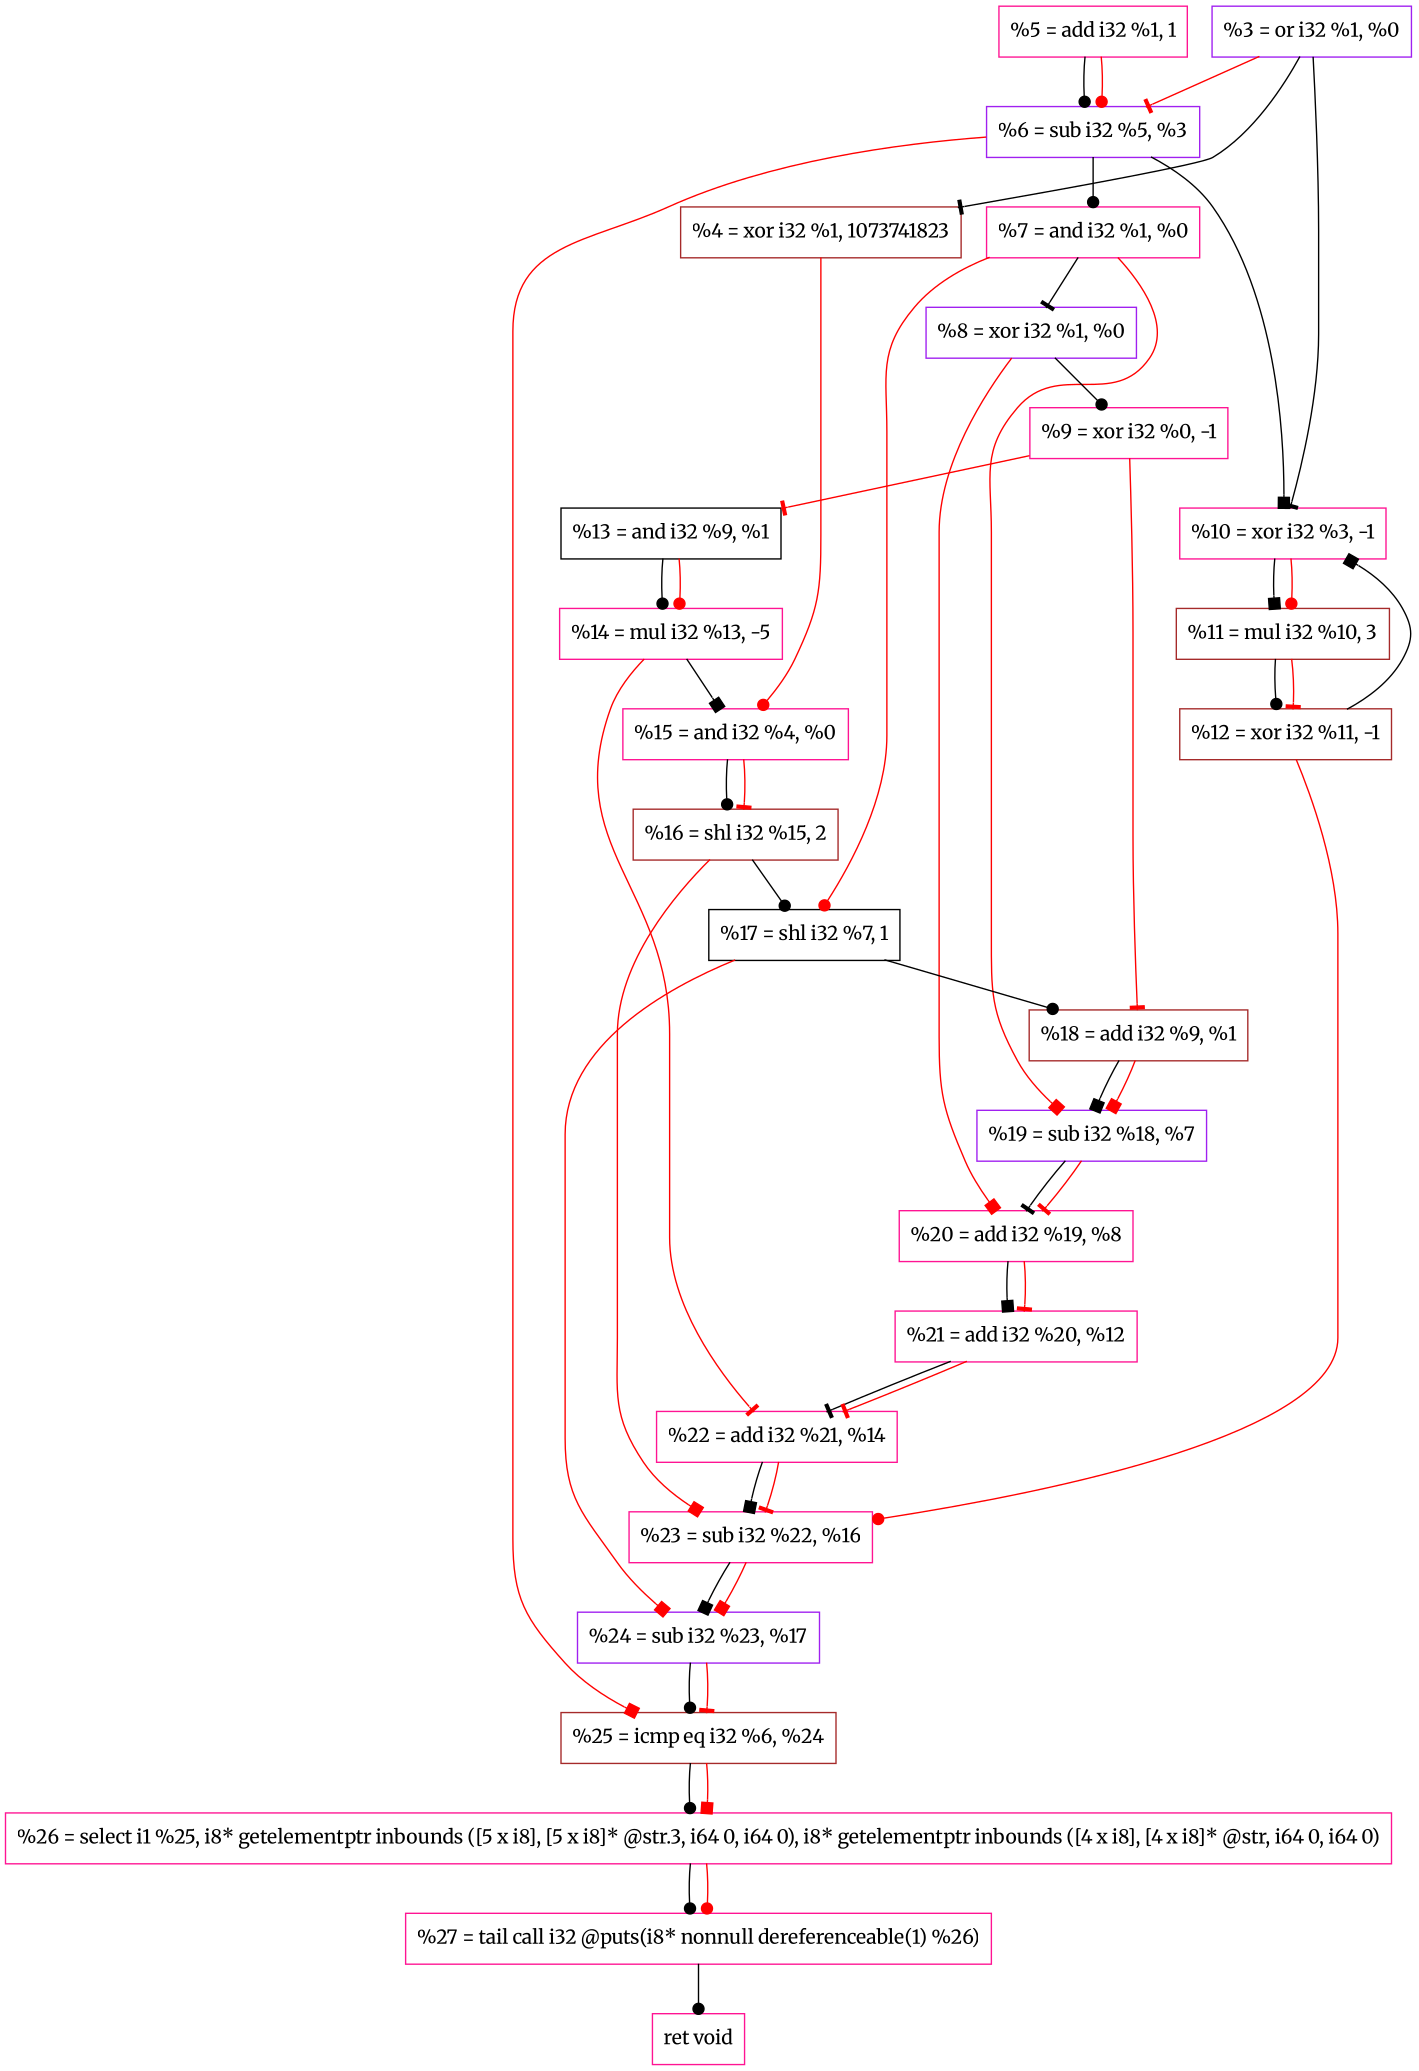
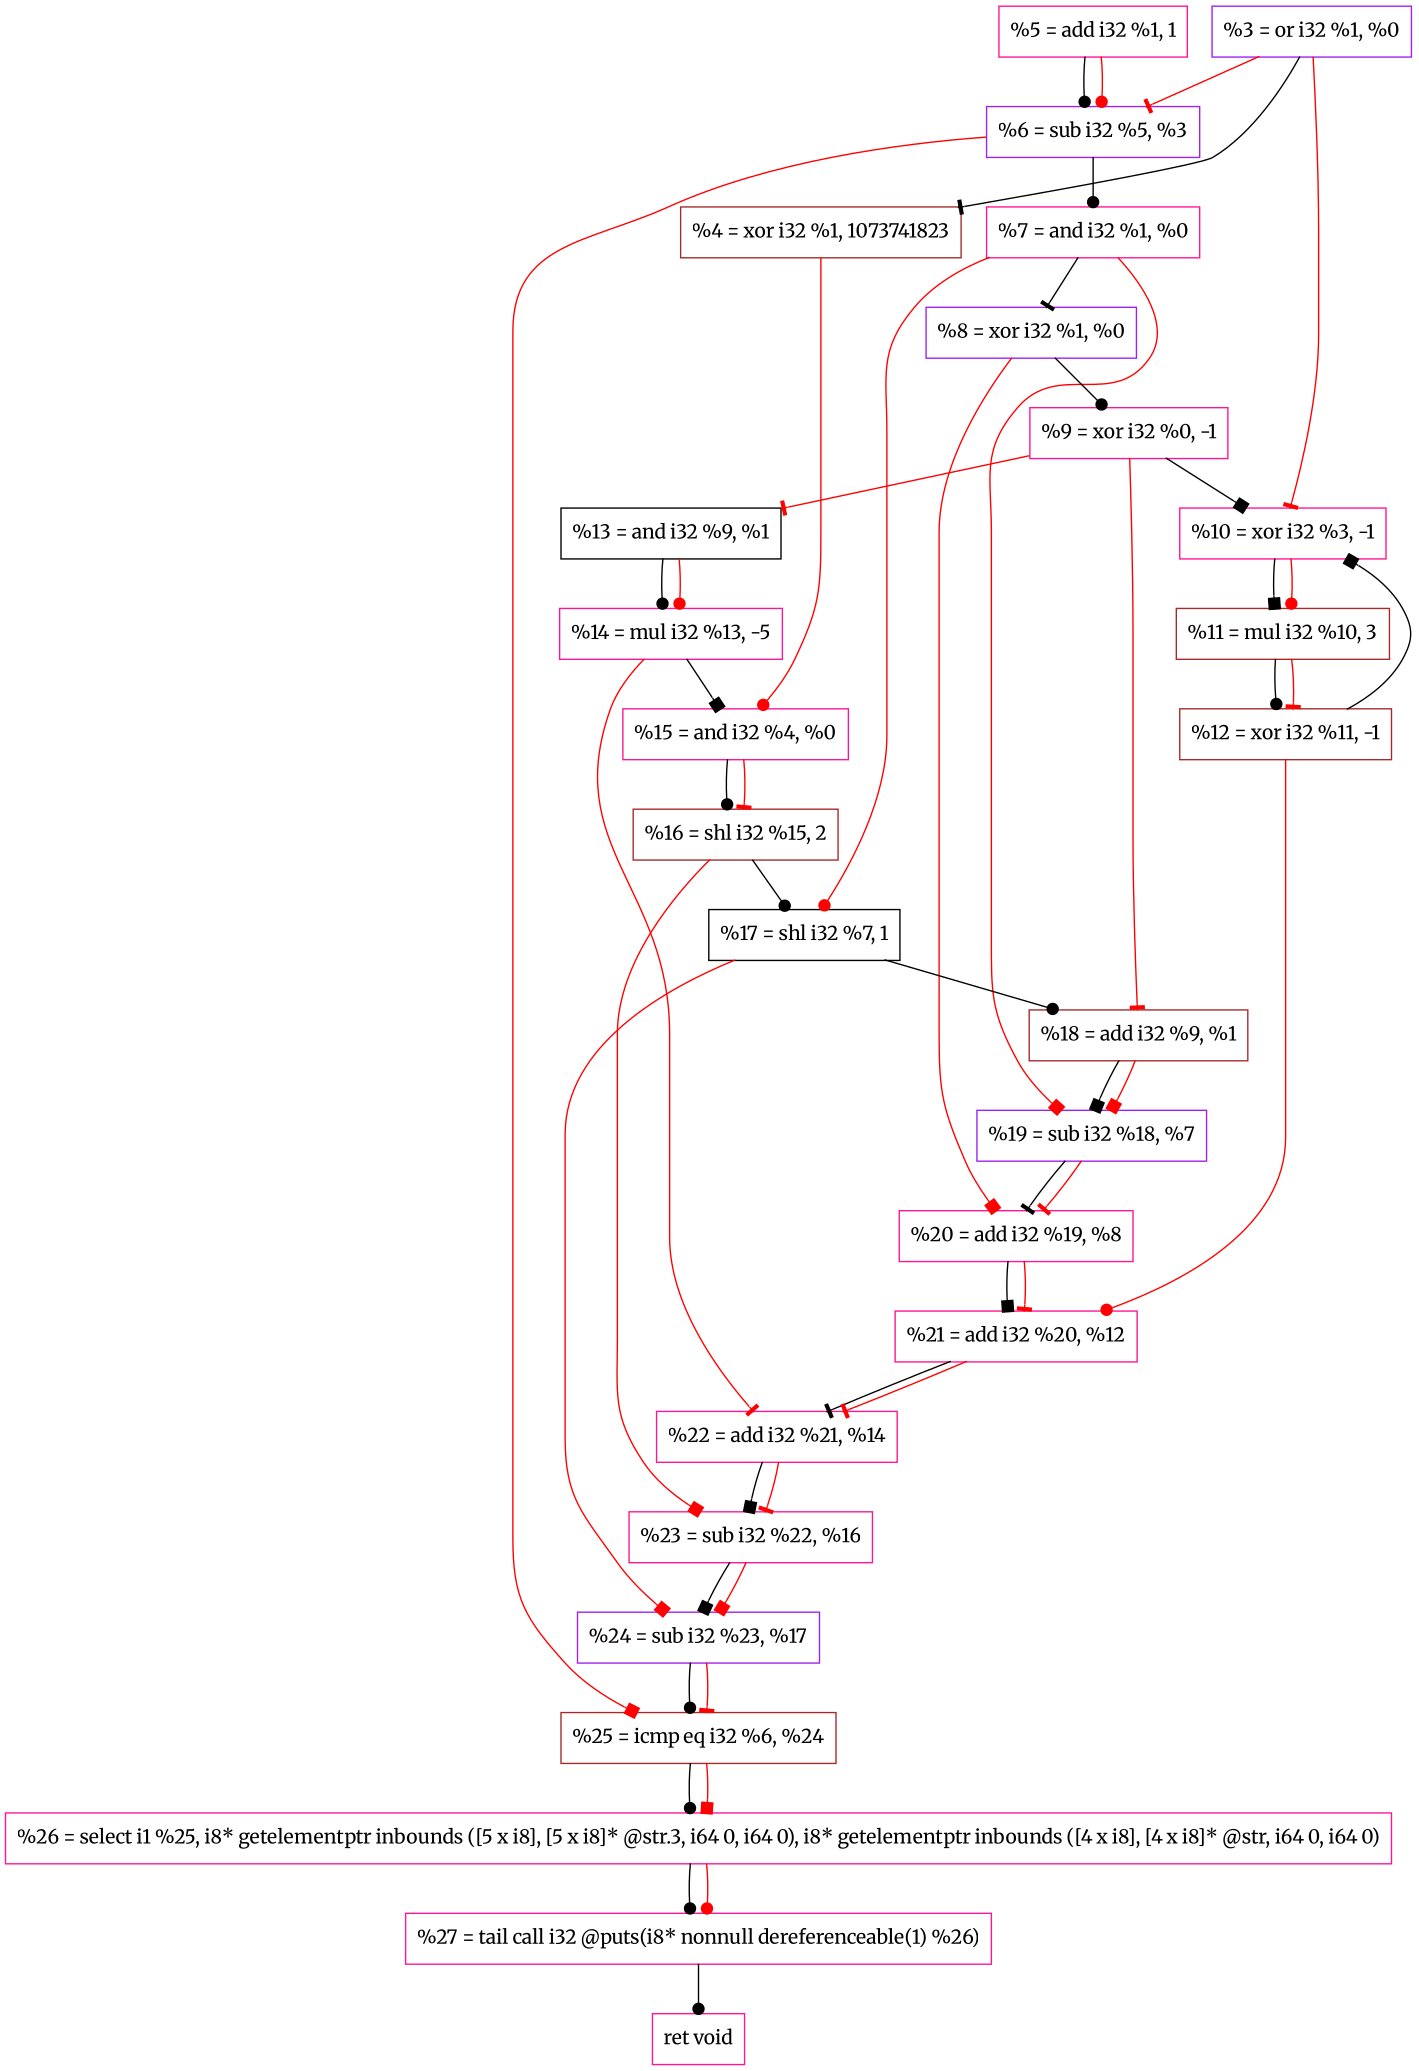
edge "%3 = or i32 %1, %0" -> "%10 = xor i32 %3, -1": color black -> red
edge "%6 = sub i32 %5, %3" -> "%10 = xor i32 %3, -1": now "%9 = xor i32 %0, -1" -> "%10 = xor i32 %3, -1"
edge "%12 = xor i32 %11, -1" -> "%23 = sub i32 %22, %16": now "%12 = xor i32 %11, -1" -> "%21 = add i32 %20, %12"
